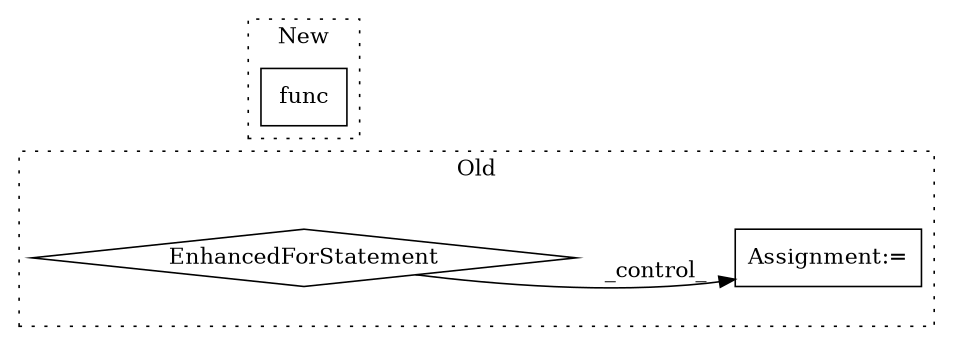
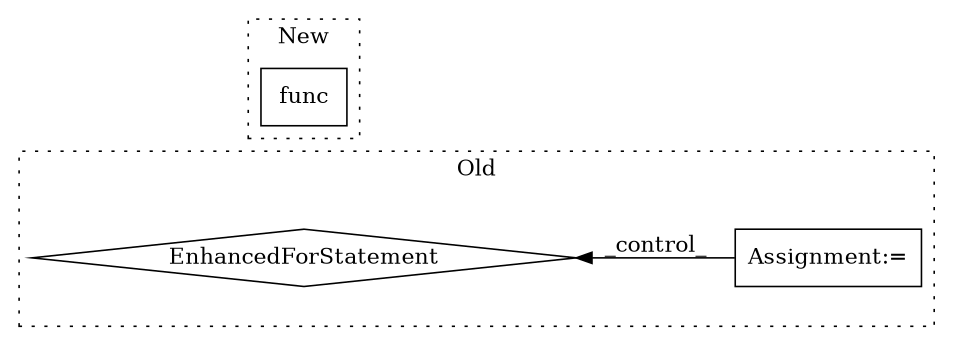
edge "EnhancedForStatement" -> "Assignment:=": reversed
